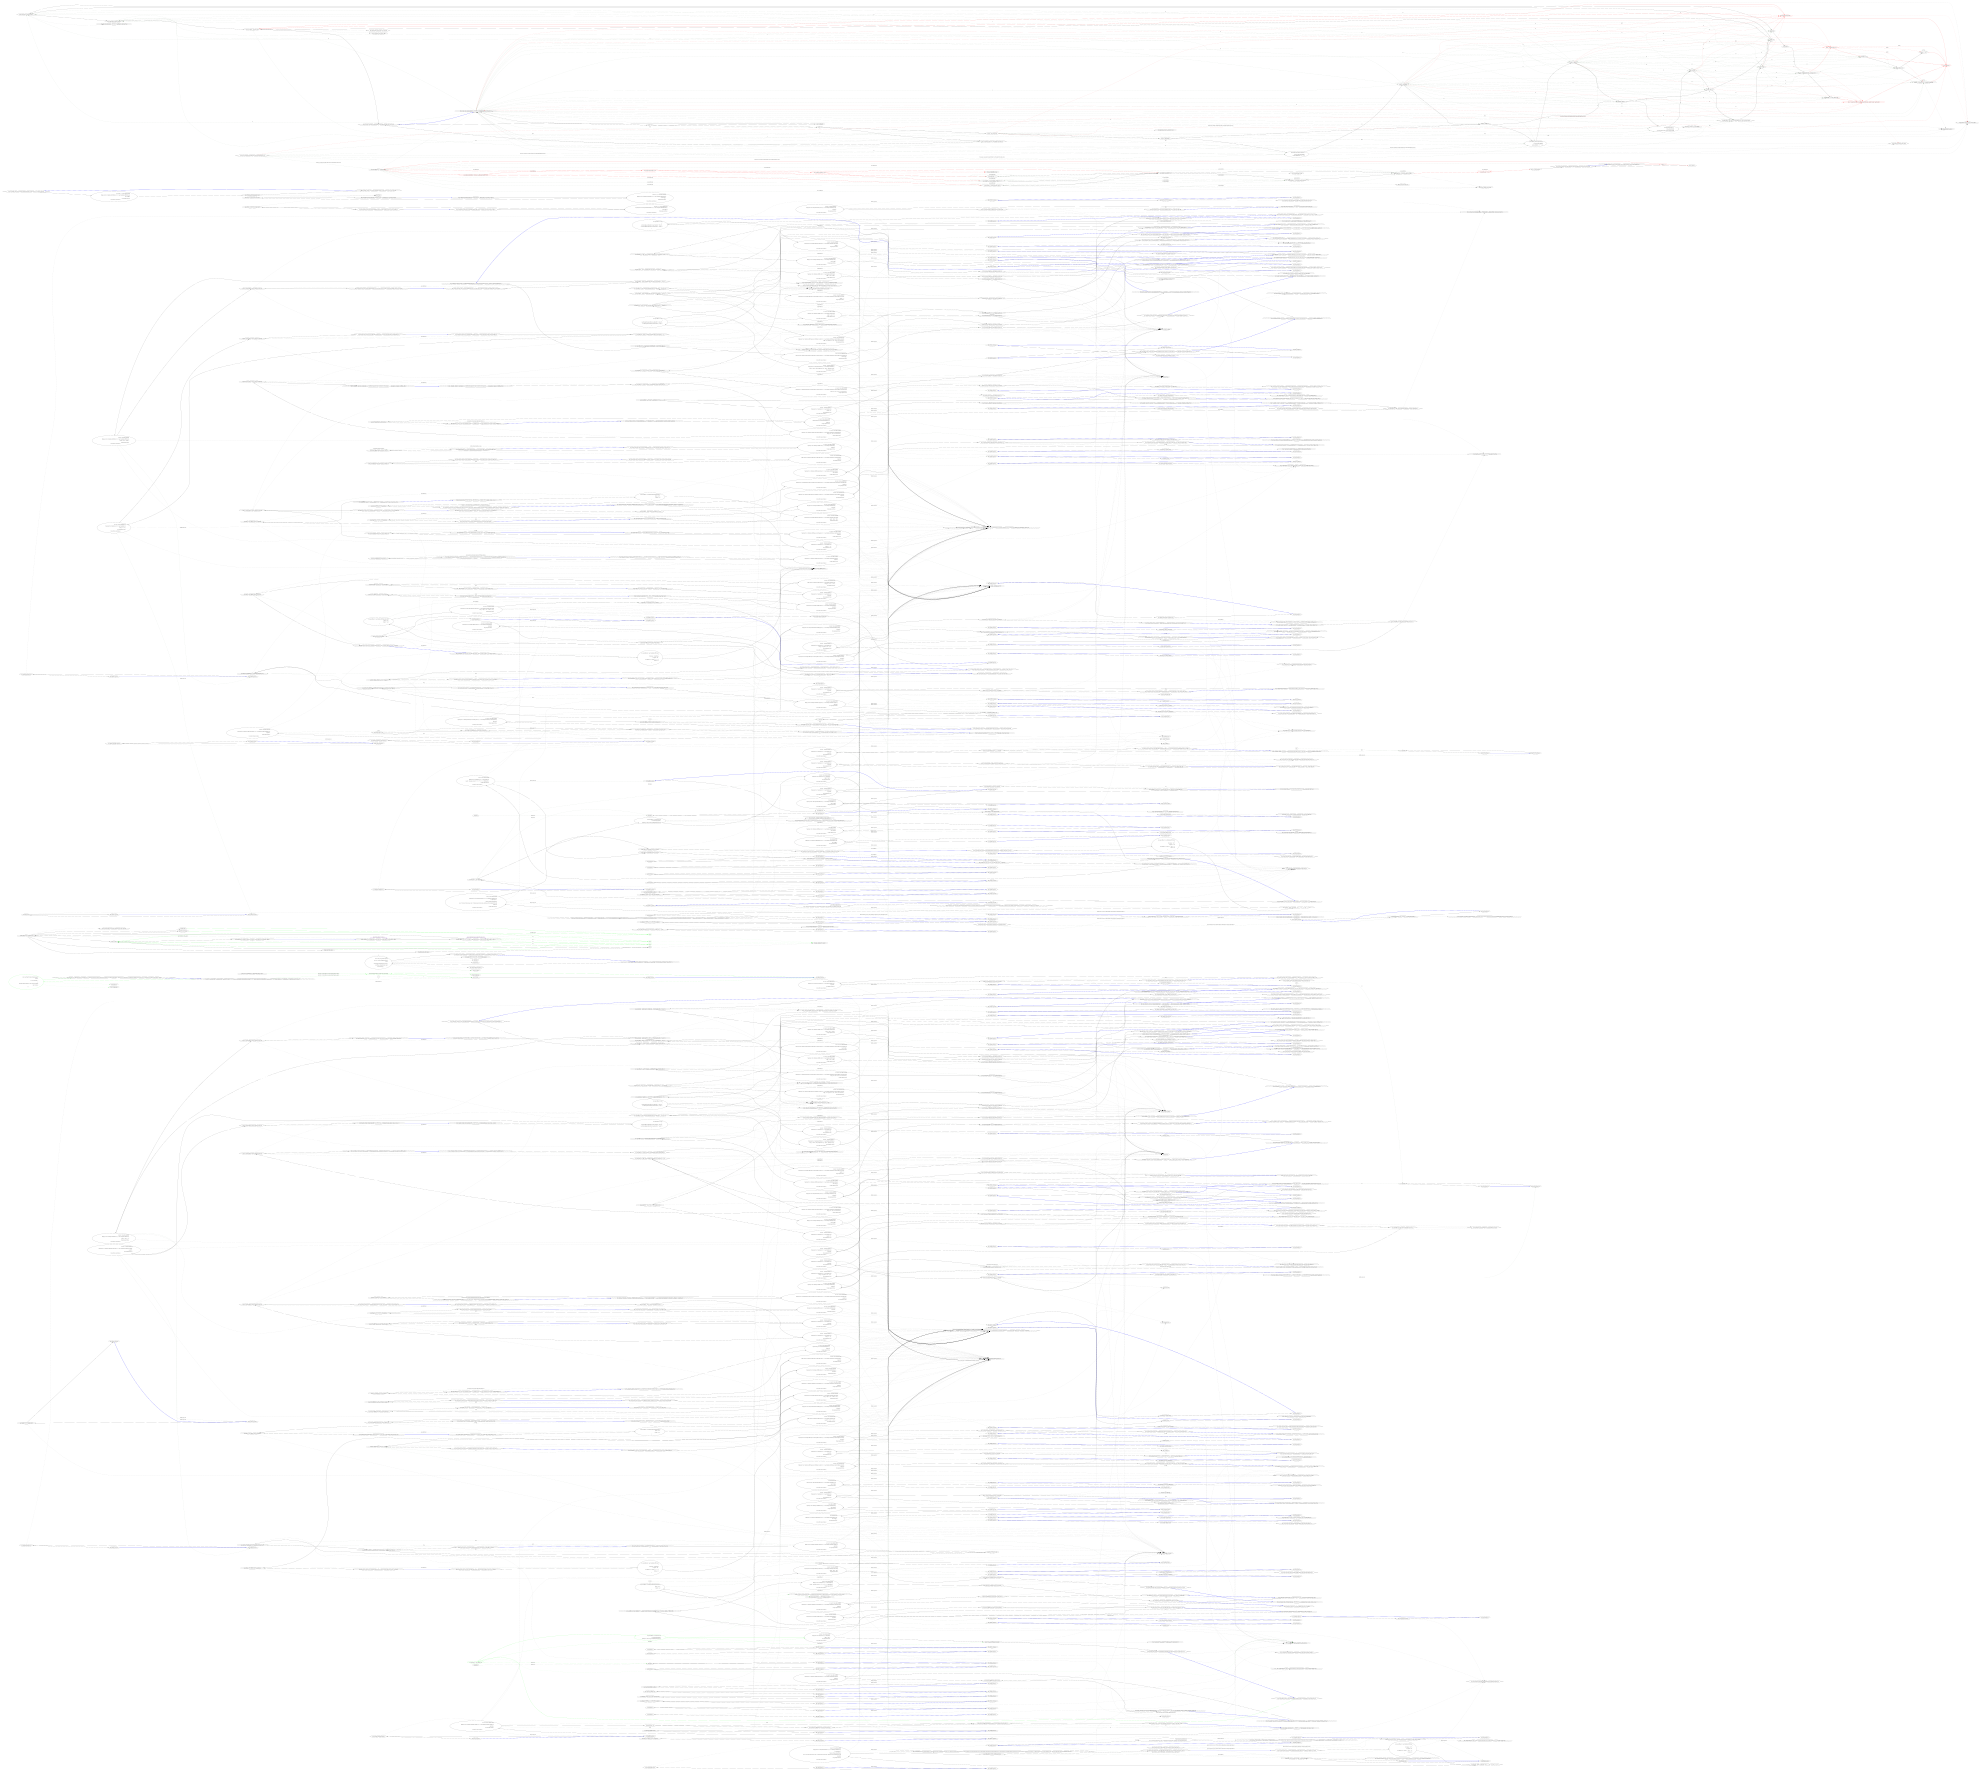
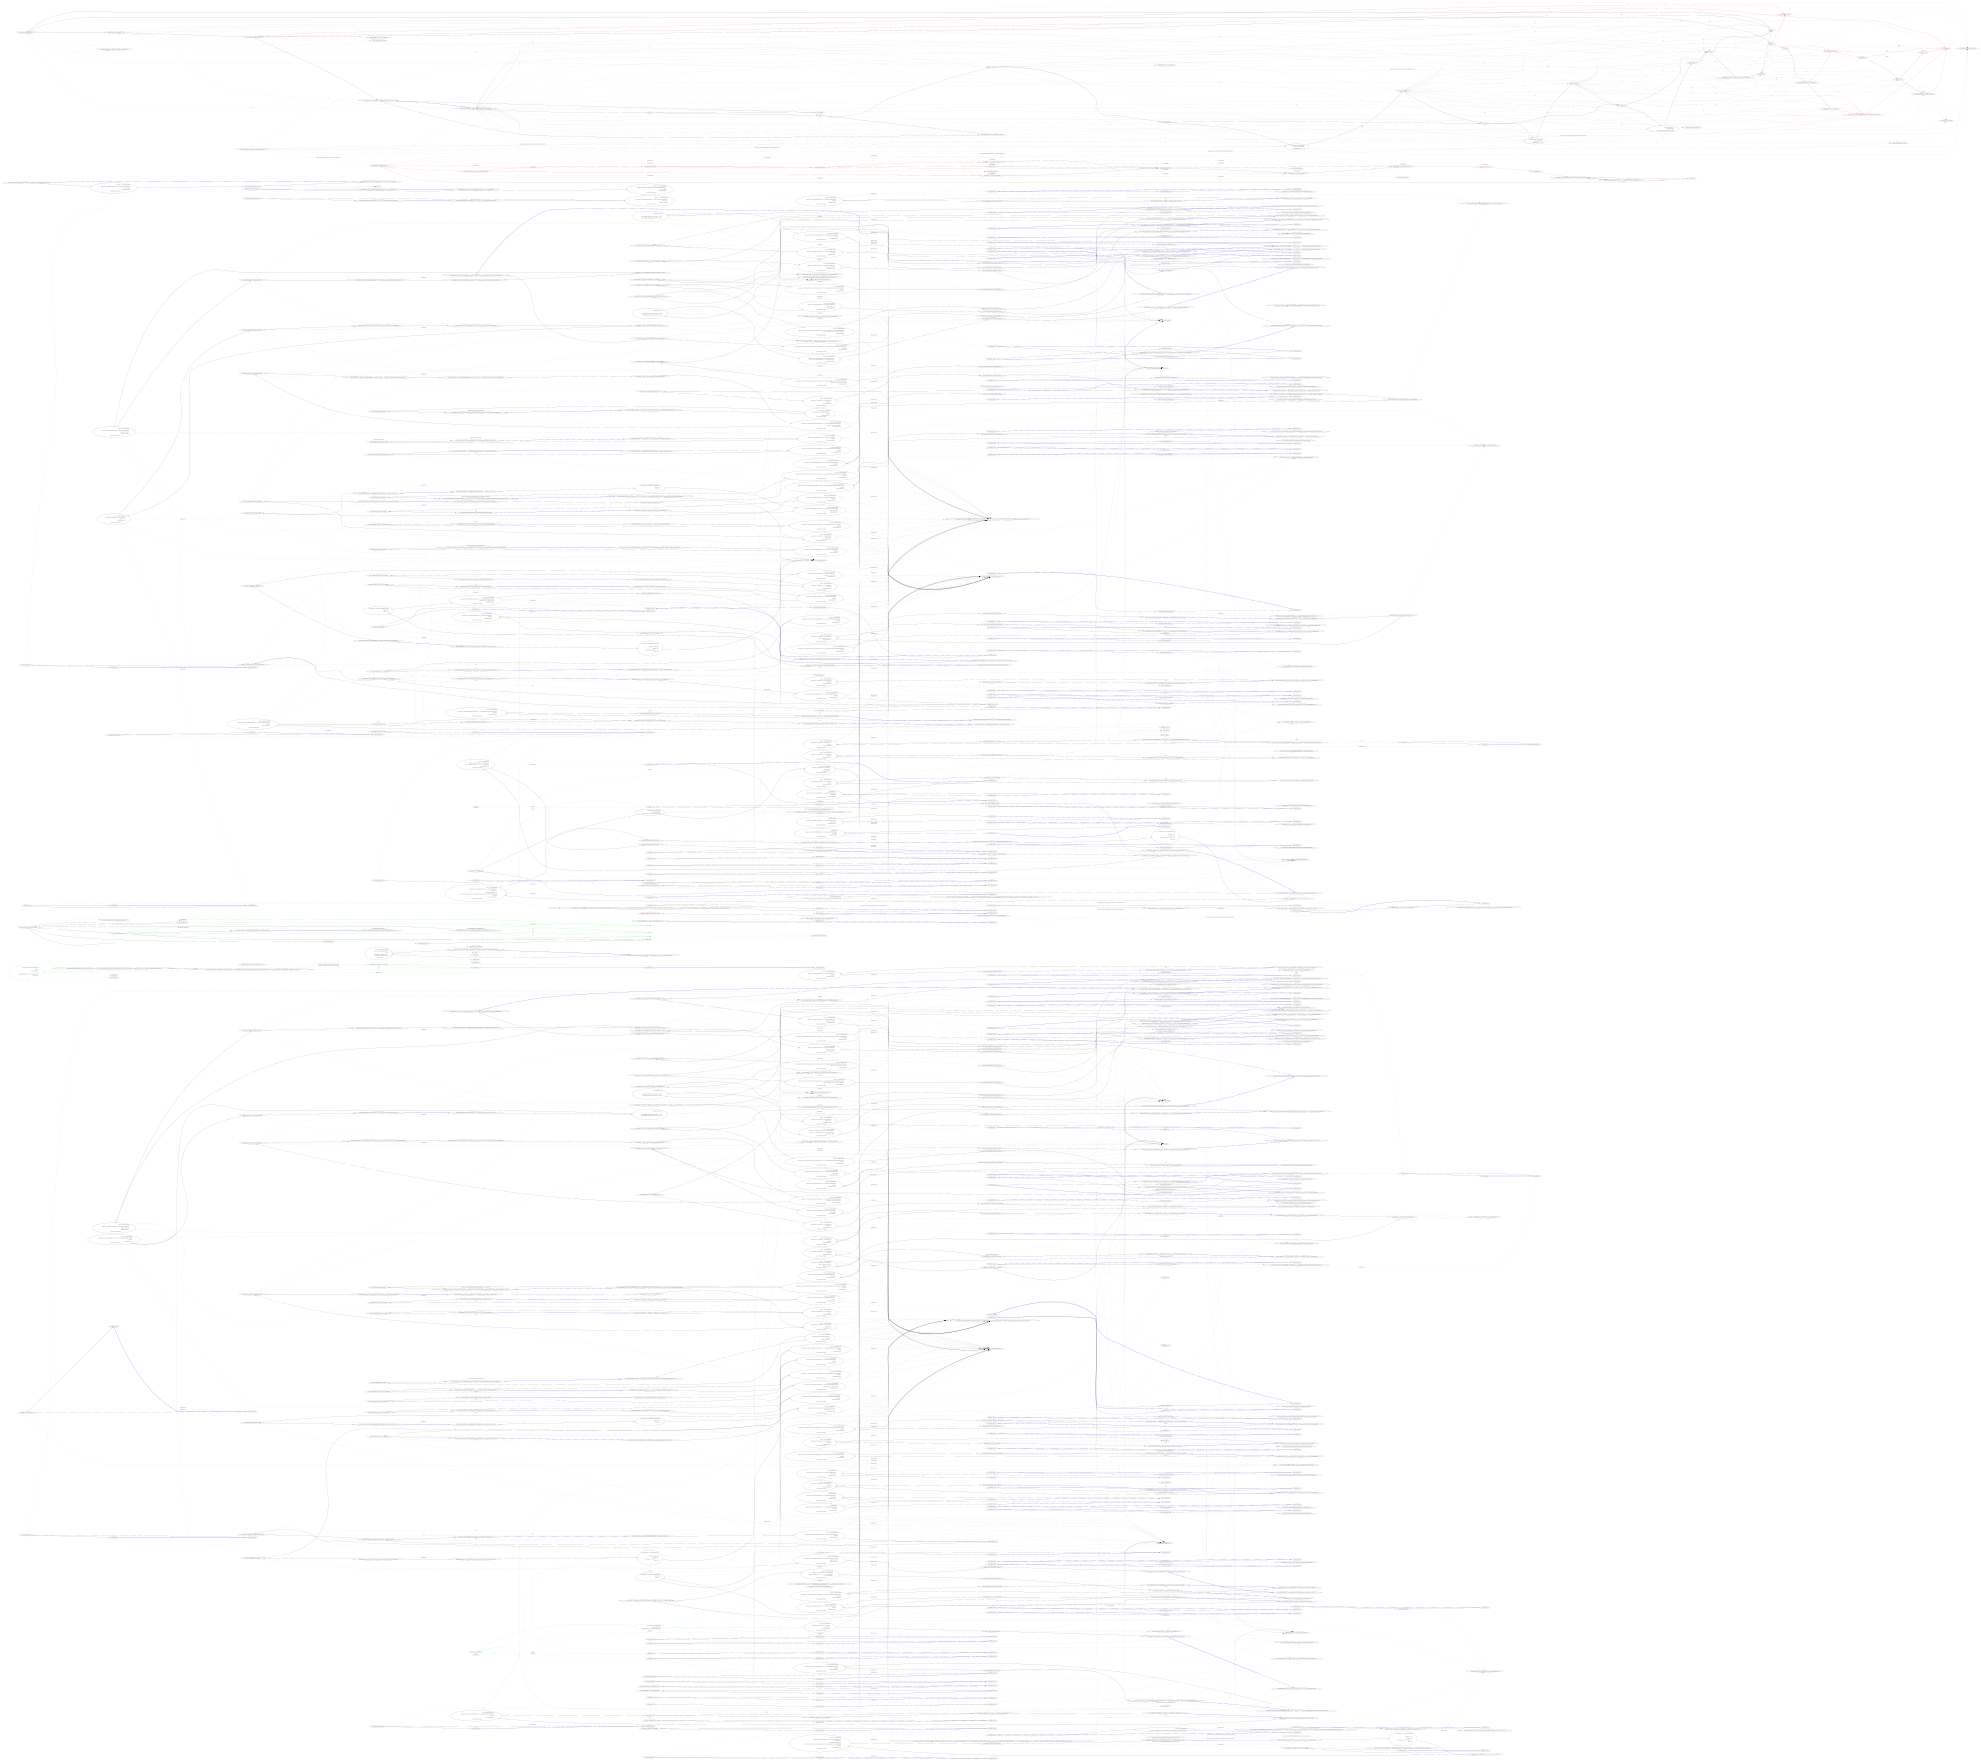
node "Entry string.TrimEnd(params char[])": removed
node "Entry System.Reflection.MemberInfo.GetCustomAttributes(bool)": removed
